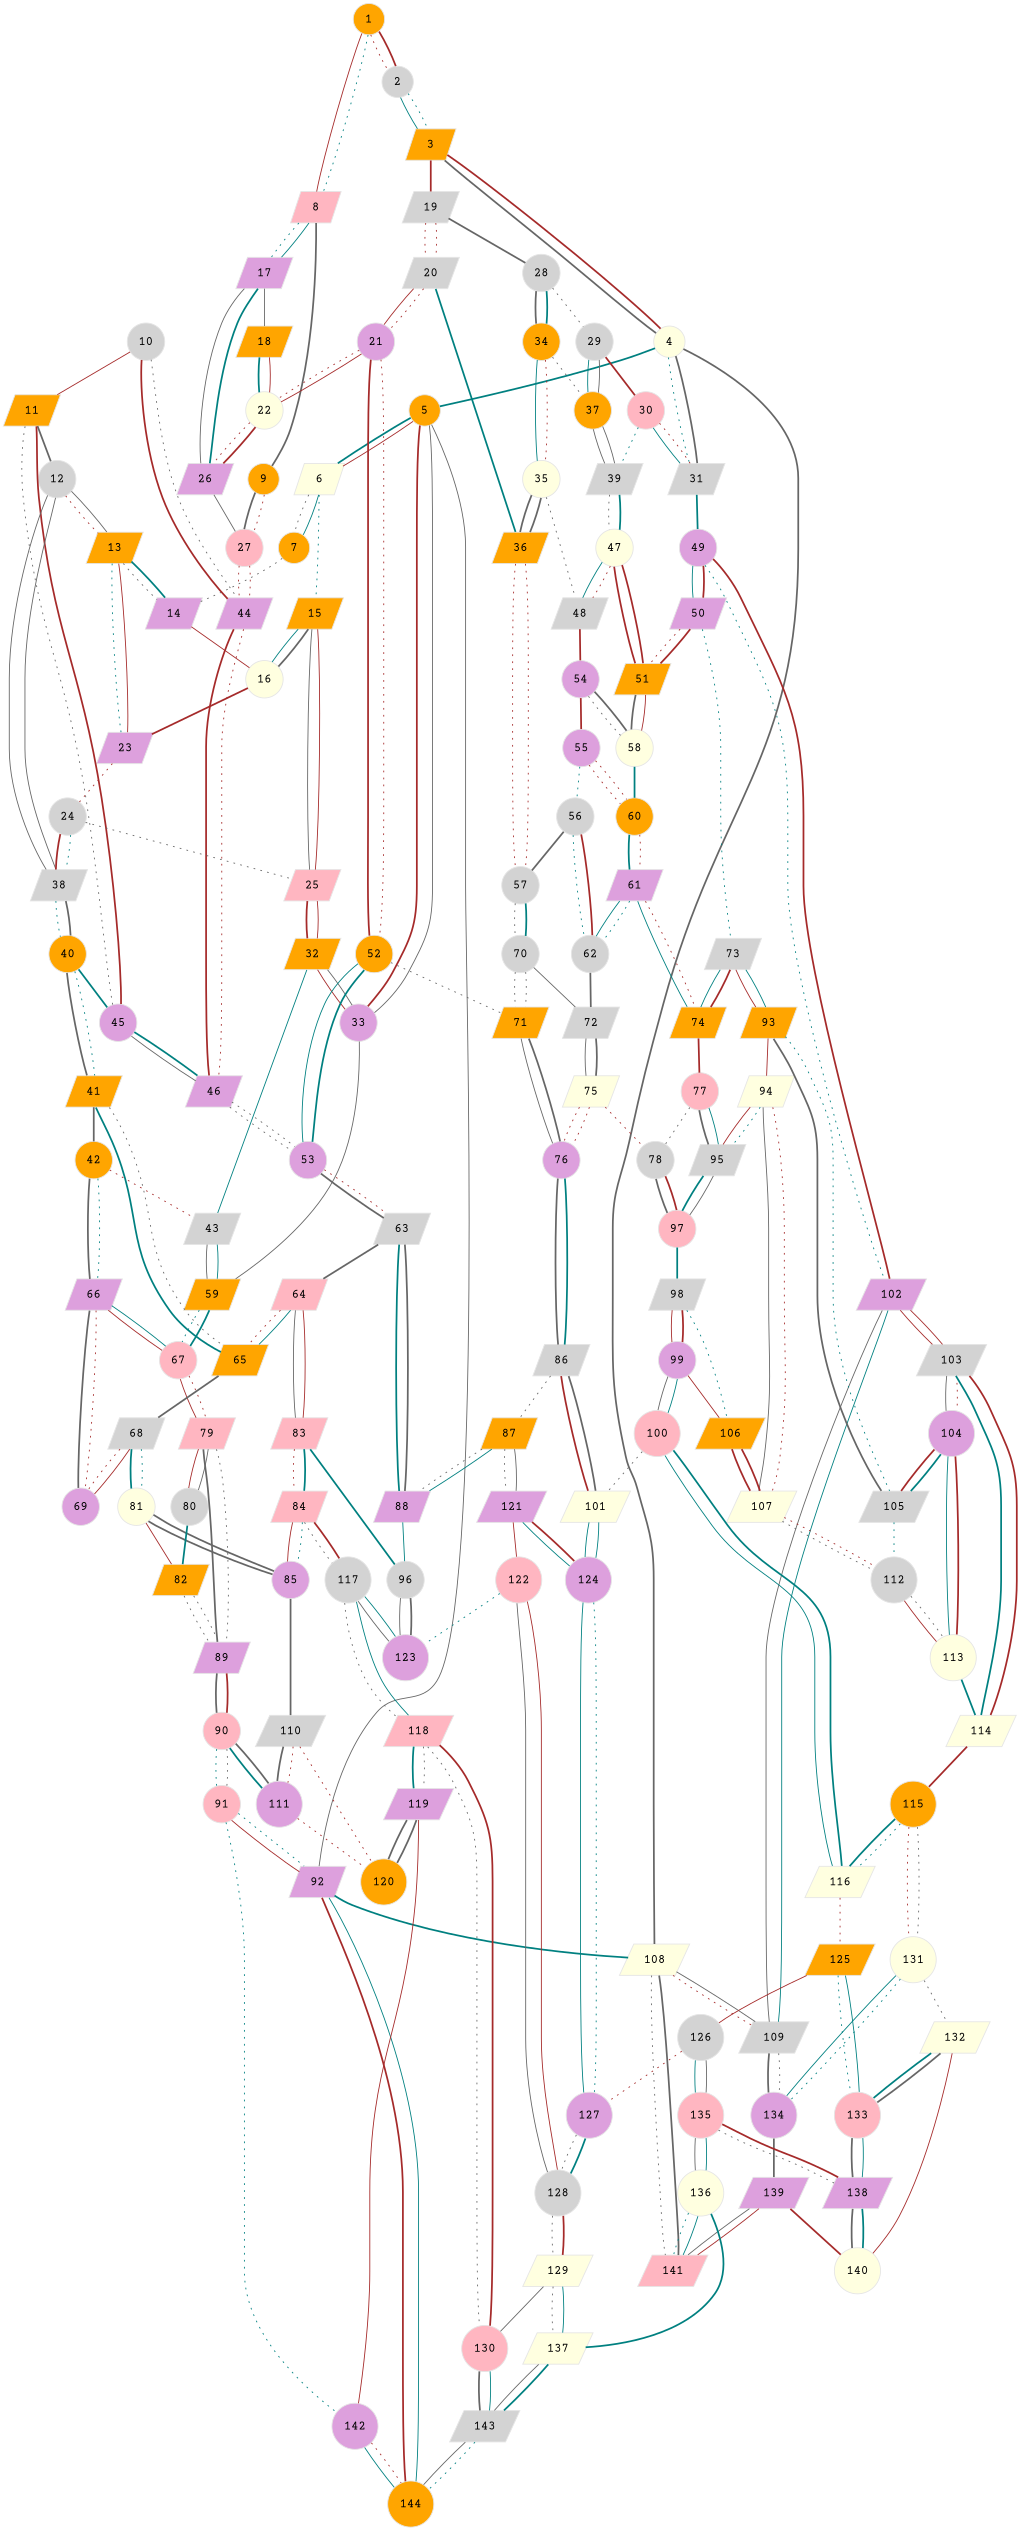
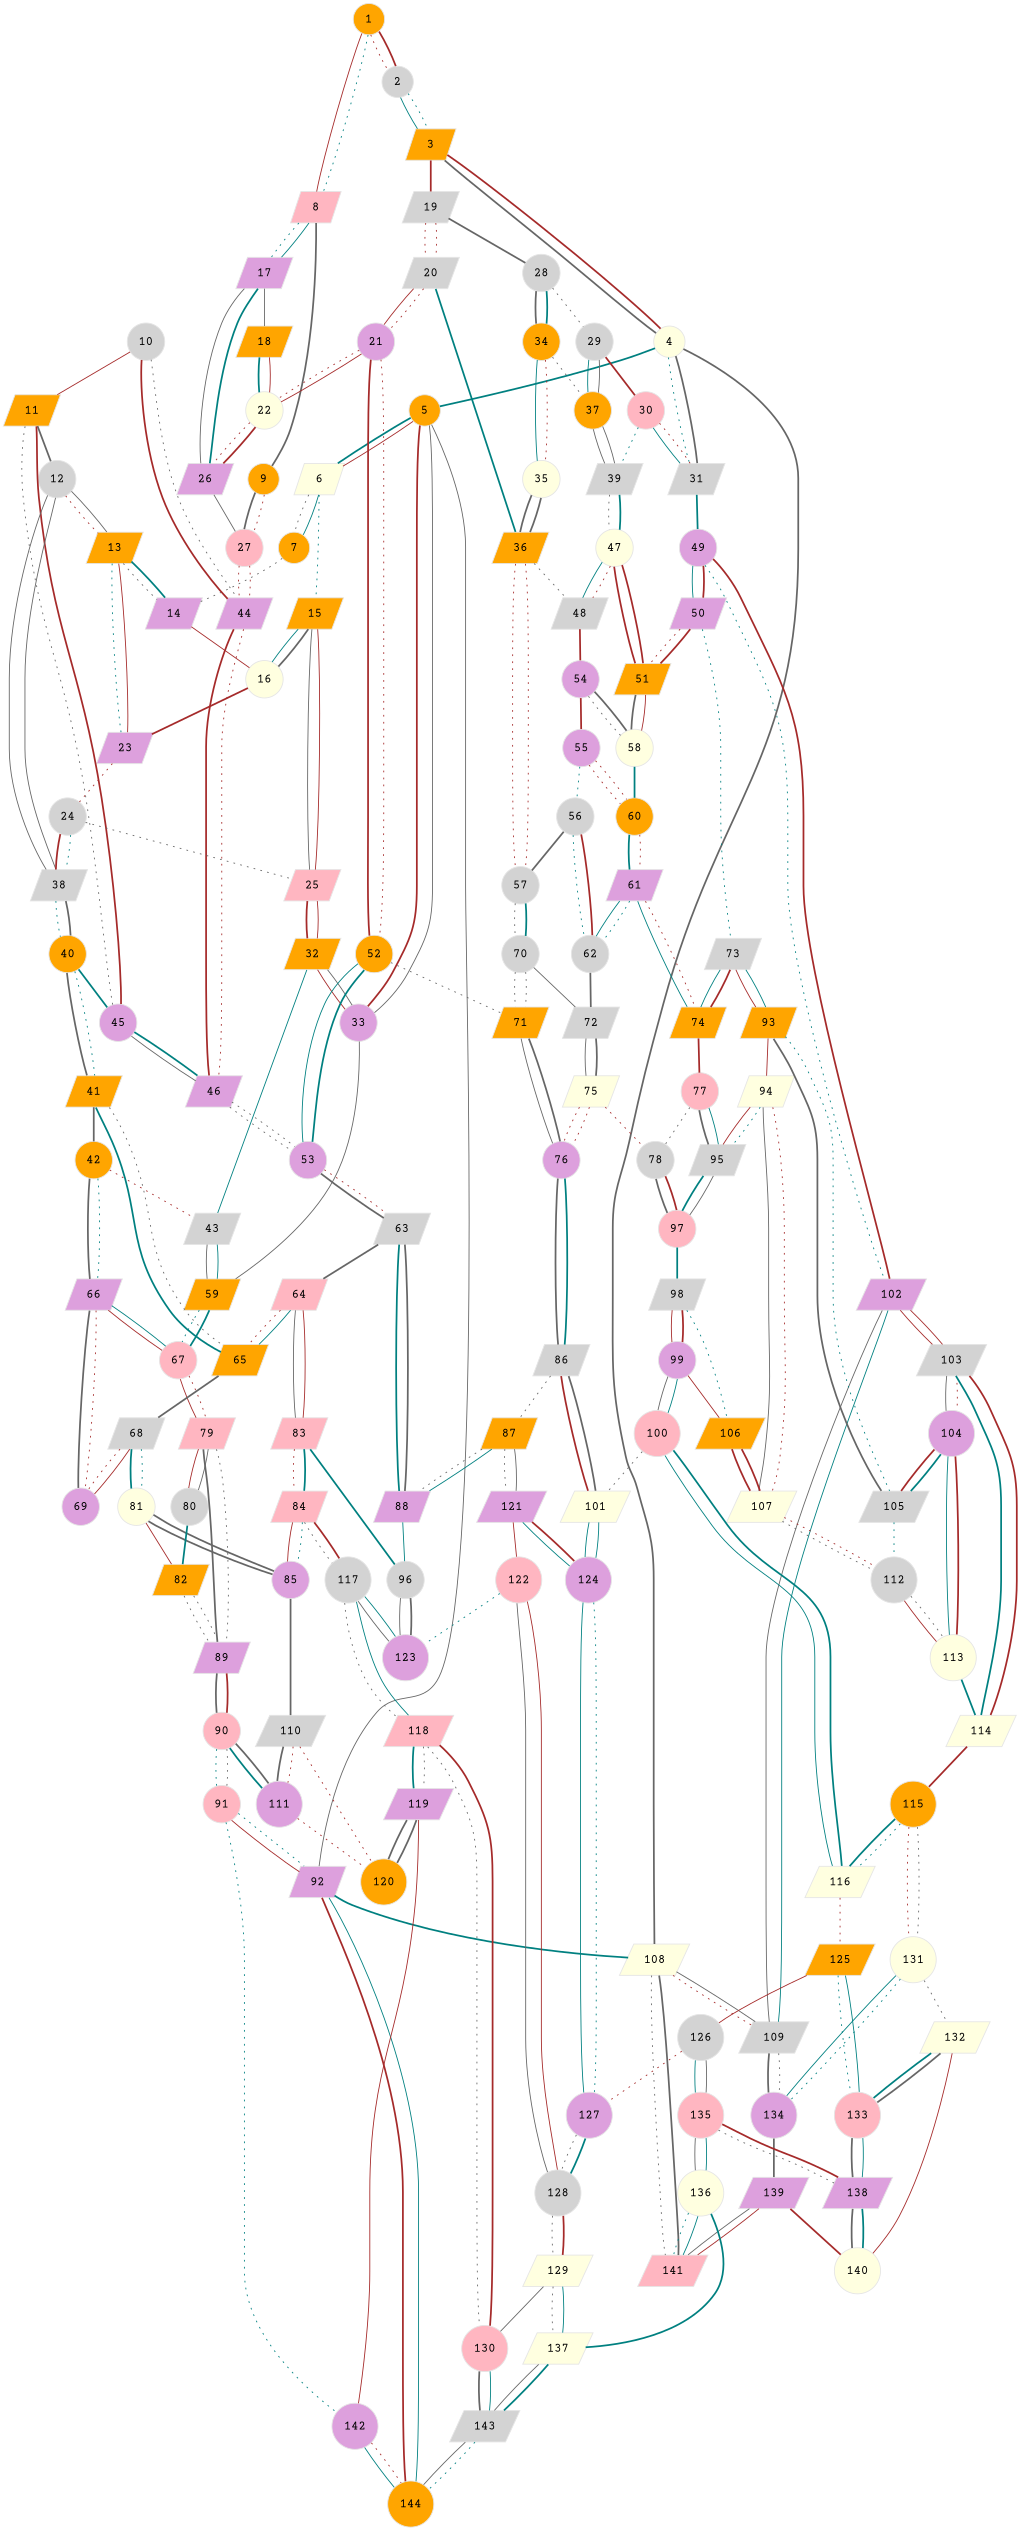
edge "35" -- "48": now "36" -- "48"
